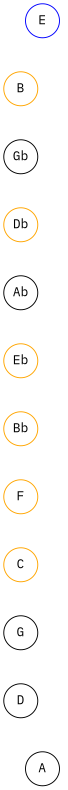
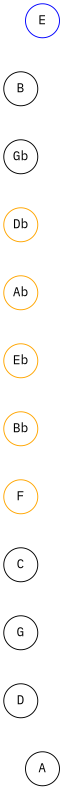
node "B": color orange -> black
node "Ab": color black -> orange
node "C": color orange -> black
